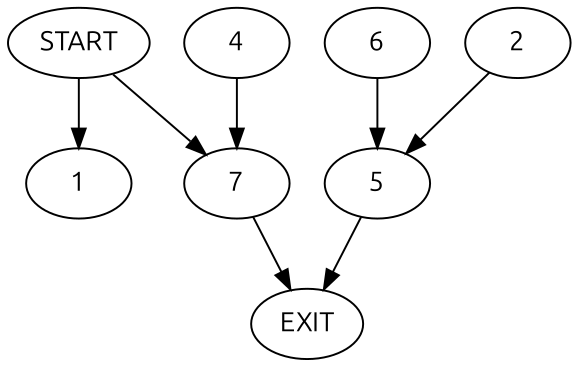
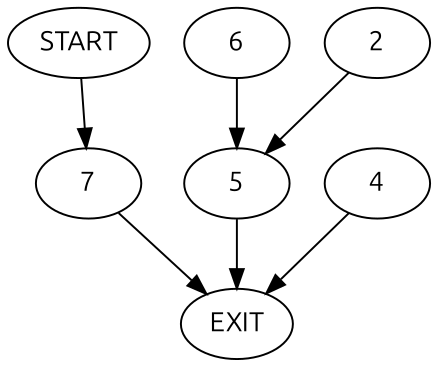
edge "4" -> "7": now "4" -> "EXIT"
node "1": removed
